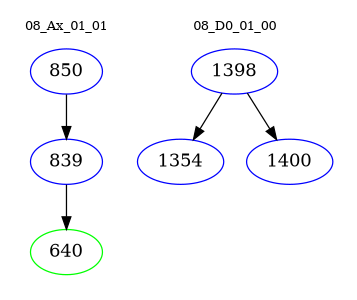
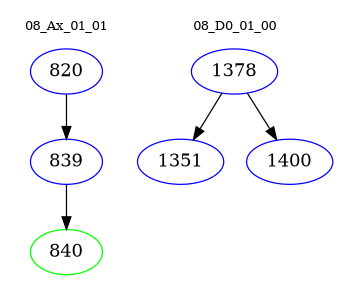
node "850": label "850" -> "820"
node "1398": label "1398" -> "1378"
node "1354": label "1354" -> "1351"
node "640": label "640" -> "840"
